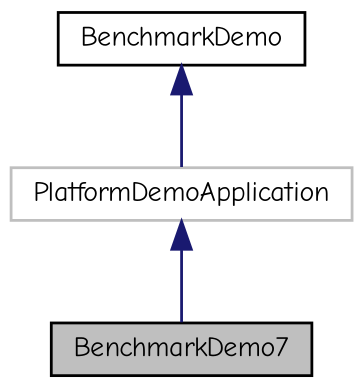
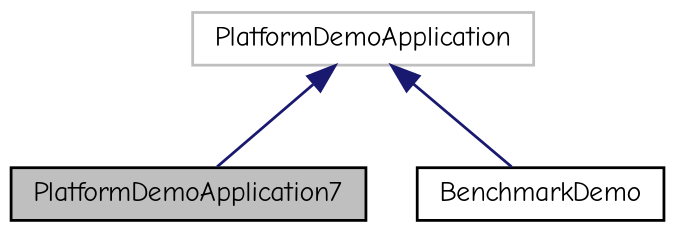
edge "PlatformDemoApplication" -> "BenchmarkDemo": reversed
node "BenchmarkDemo7": label "BenchmarkDemo7" -> "PlatformDemoApplication7"
